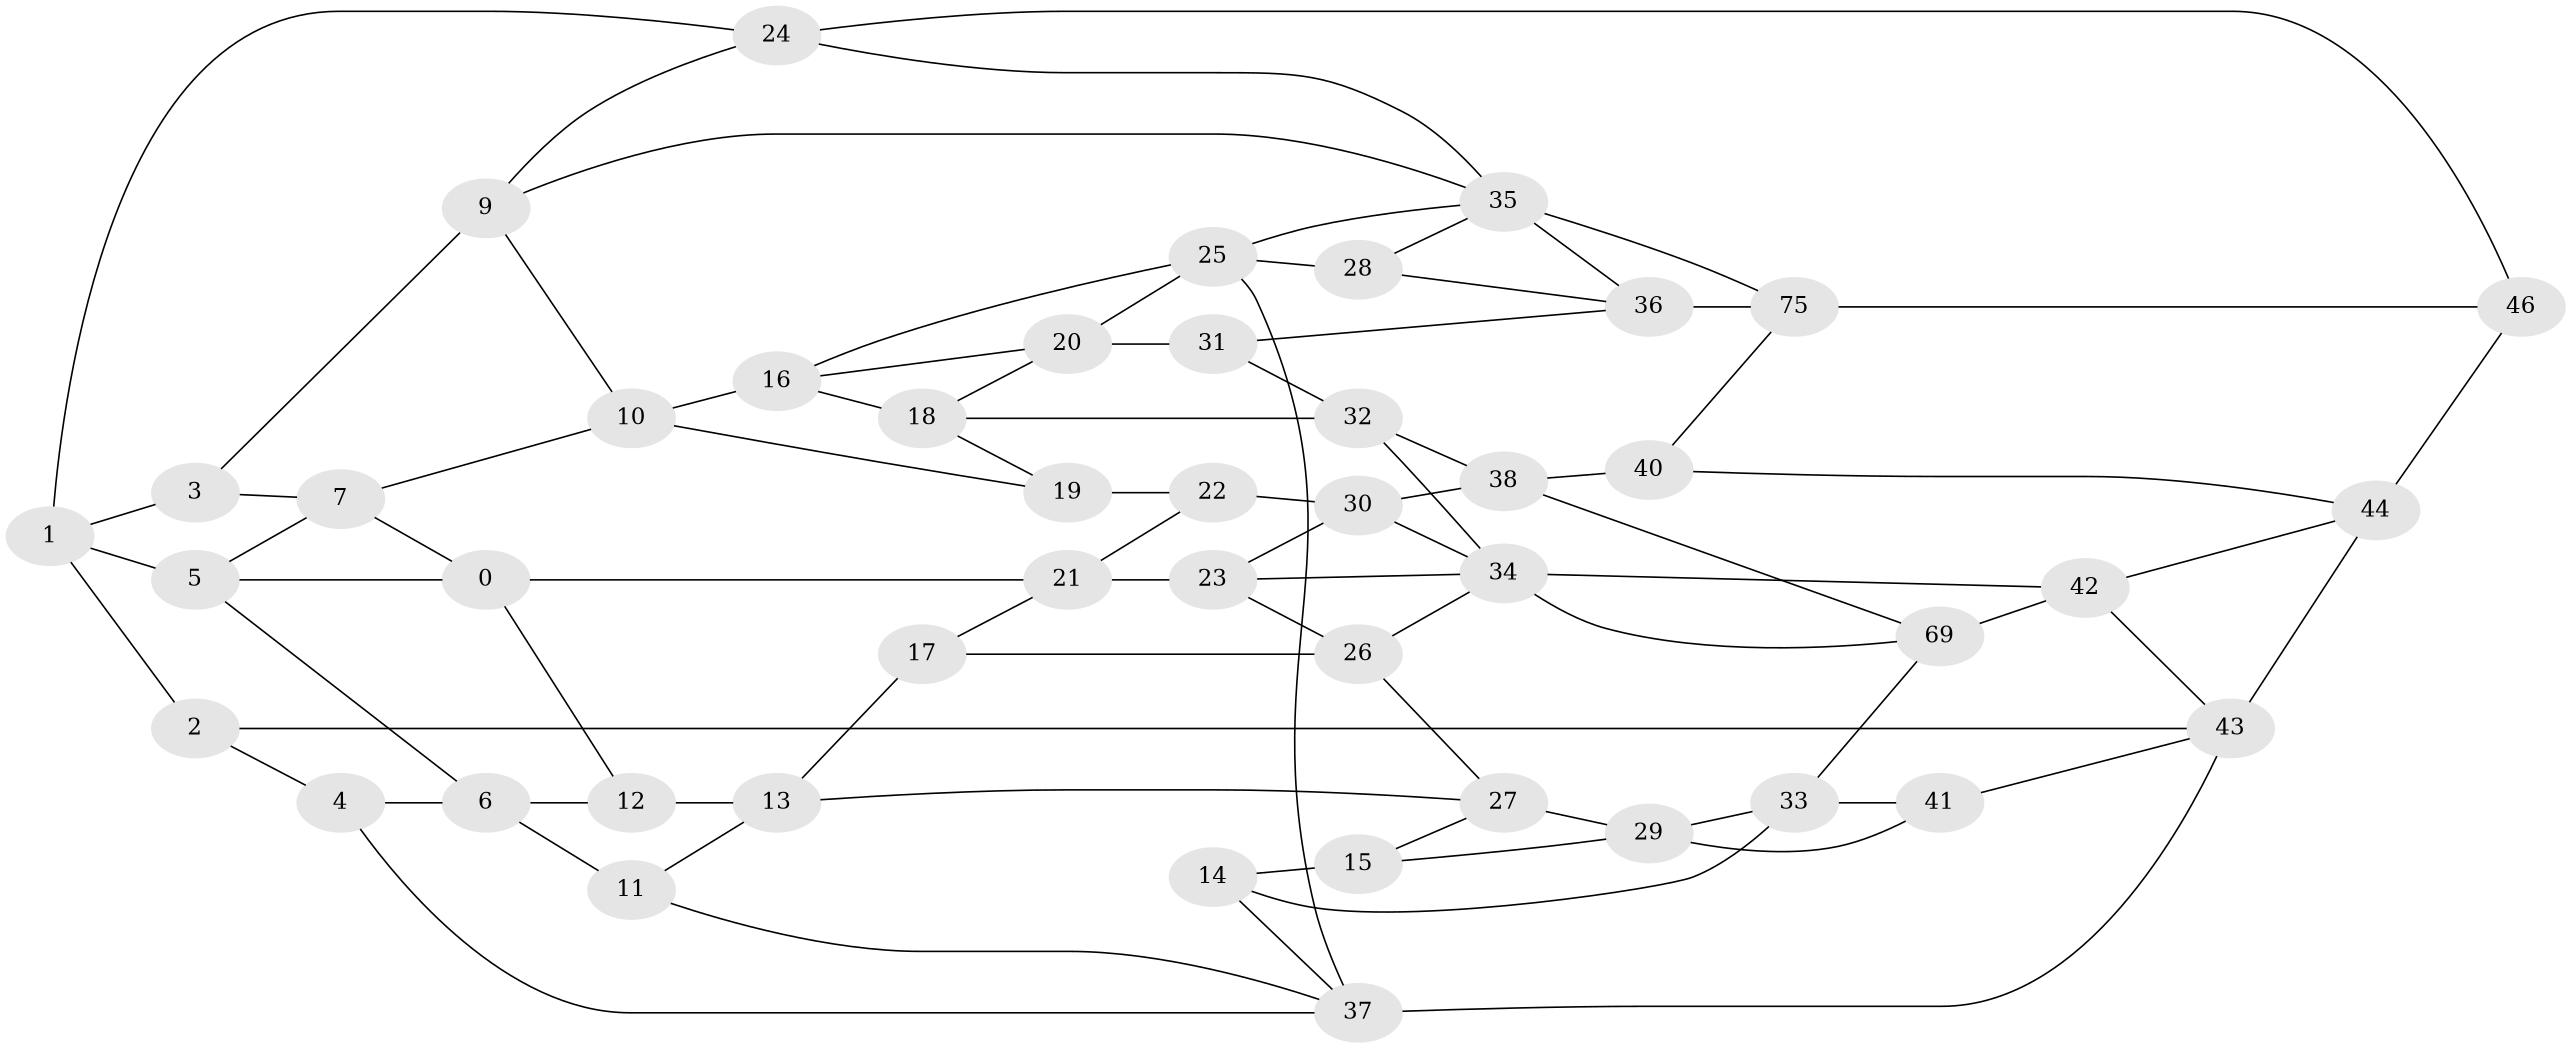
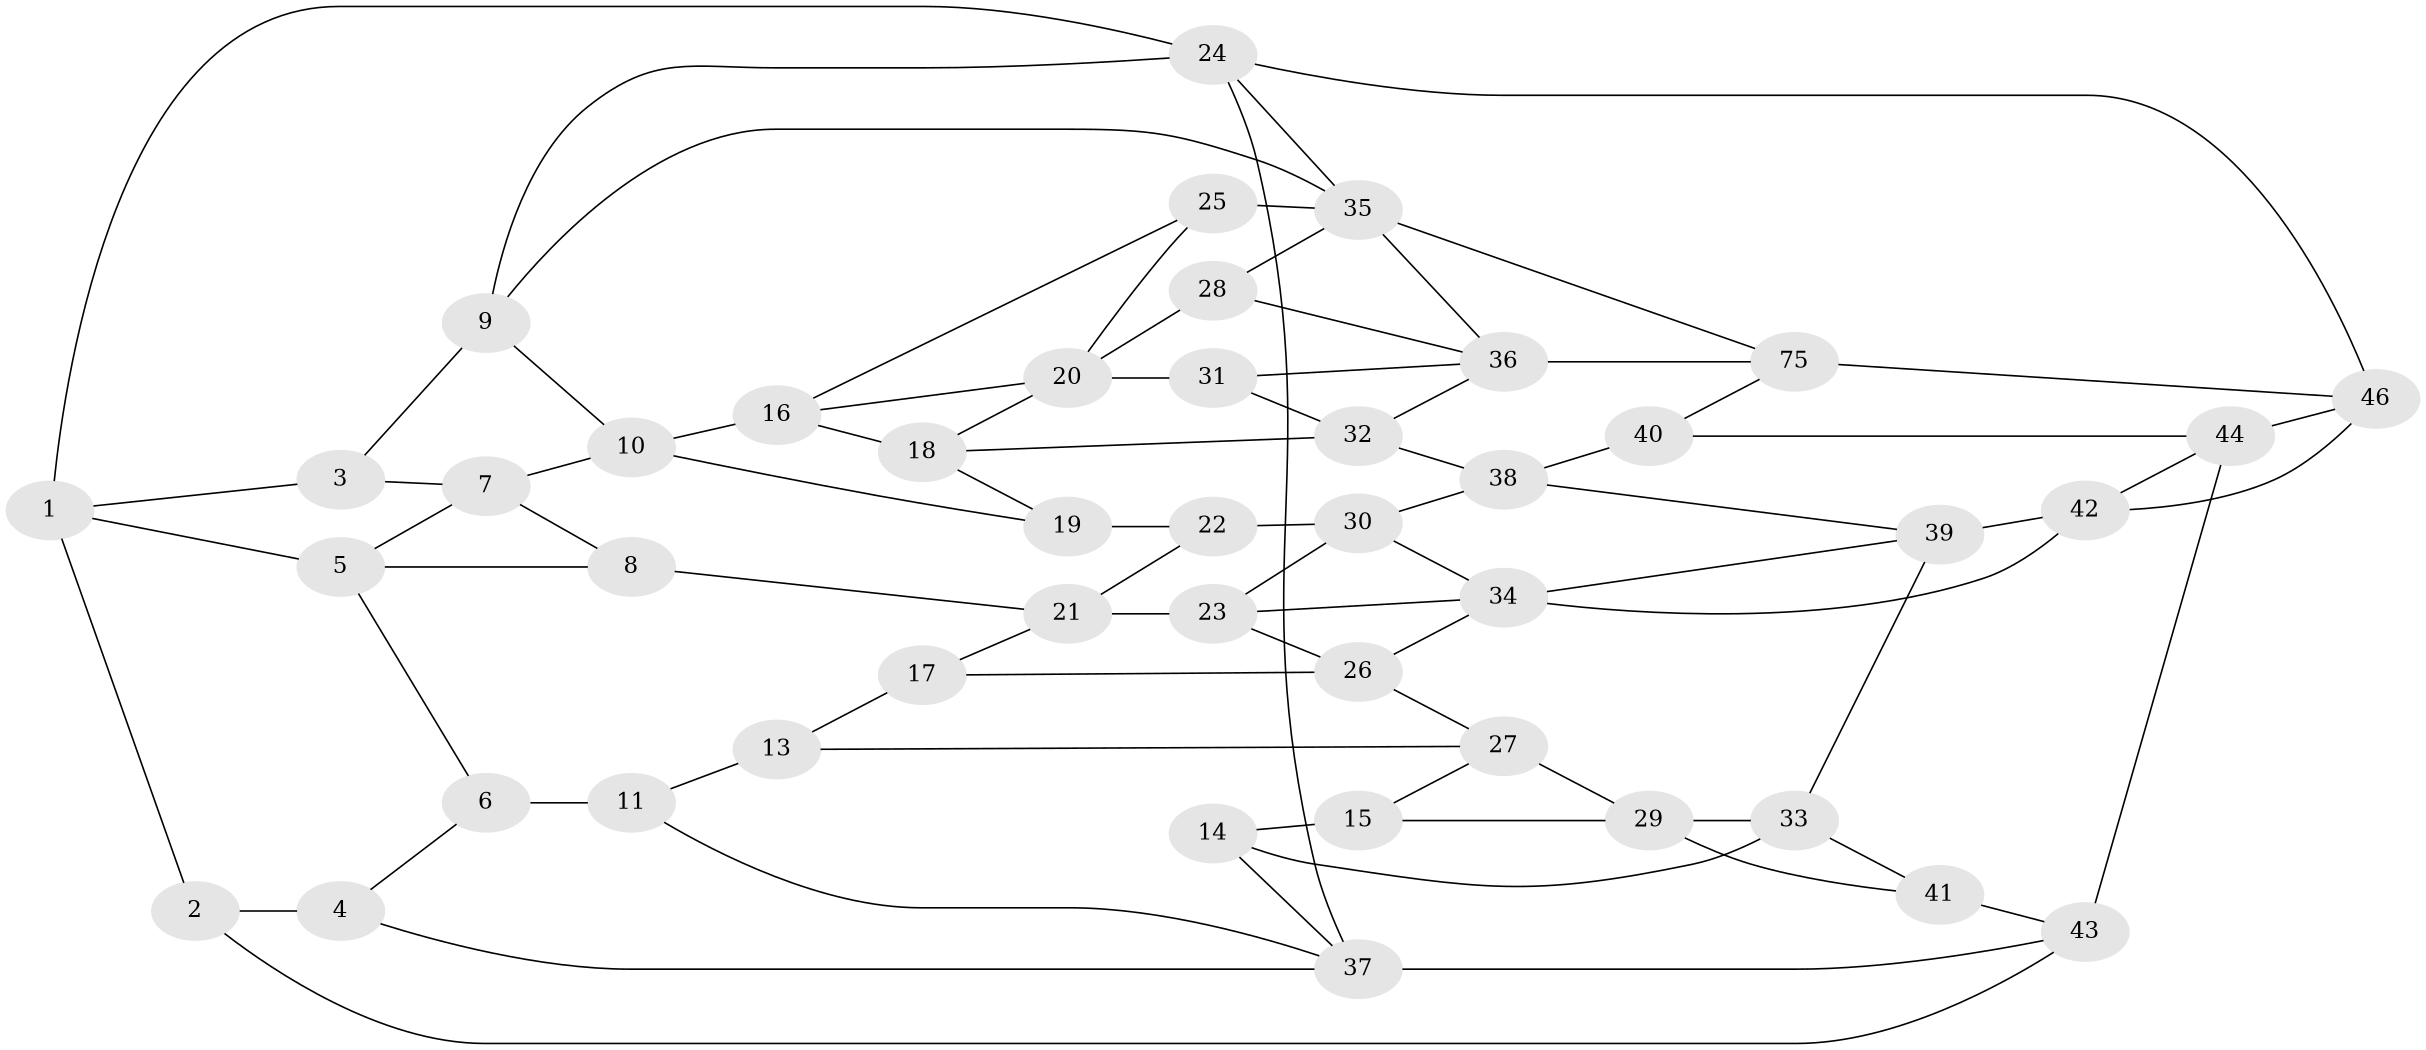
edge "25" -- "28": now "20" -- "28"
edge "32" -- "34": now "32" -- "36"
node "0": label "0" -> "8"
edge "25" -- "37": now "24" -- "37"
node "69": label "69" -> "39"
edge "42" -- "43": now "42" -- "46"
node "12": removed
